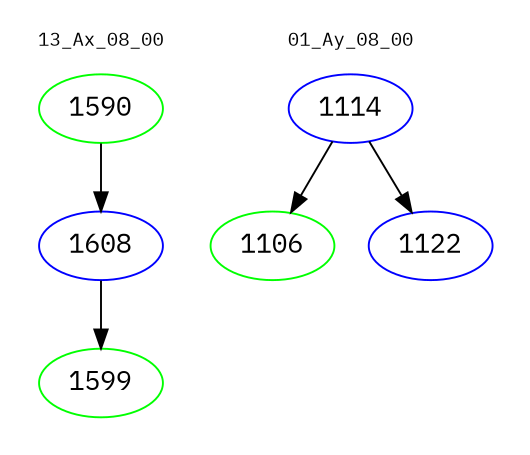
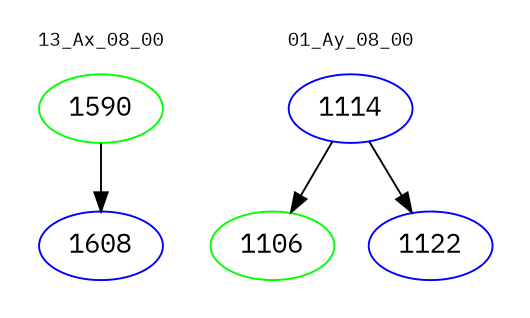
node "1599": removed
